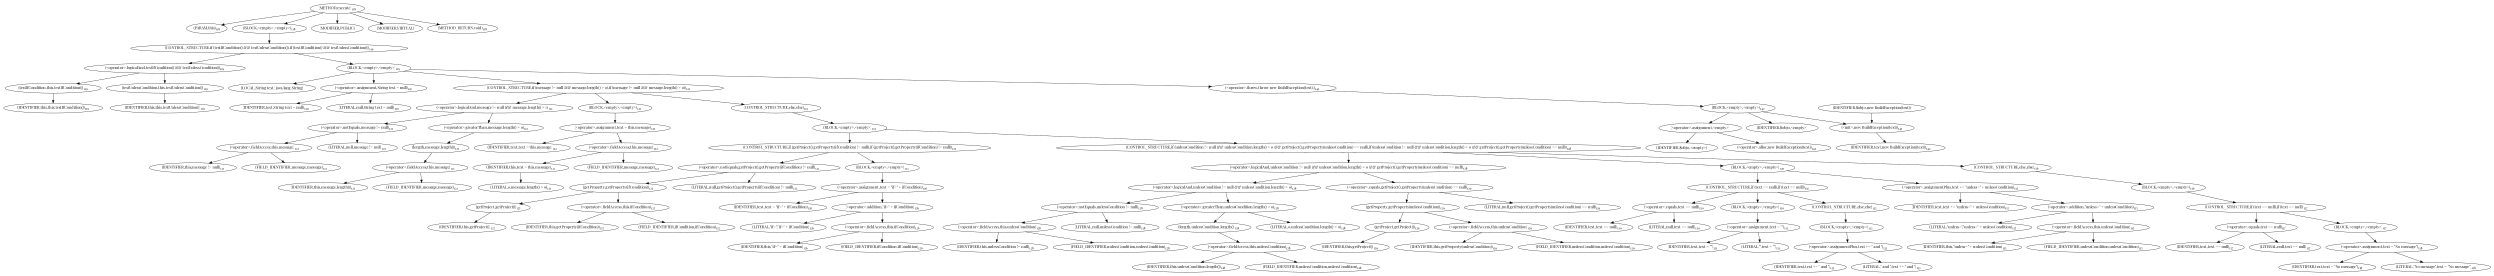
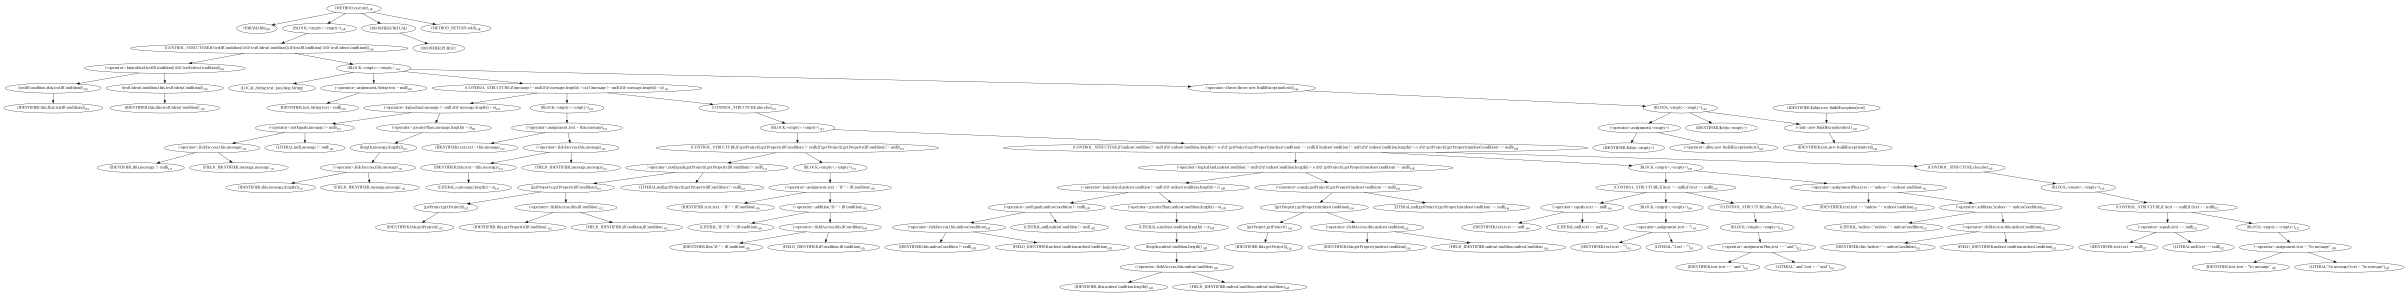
edge "(METHOD,execute)" -> "(MODIFIER,PUBLIC)": now "(MODIFIER,VIRTUAL)" -> "(MODIFIER,PUBLIC)"
node "(LITERAL,null,String text = null)": removed
edge "(<operator>.greaterThan,unlessCondition.length() > 0)" -> "(length,unlessCondition.length())": now "(LITERAL,0,unlessCondition.length() > 0)" -> "(length,unlessCondition.length())"
